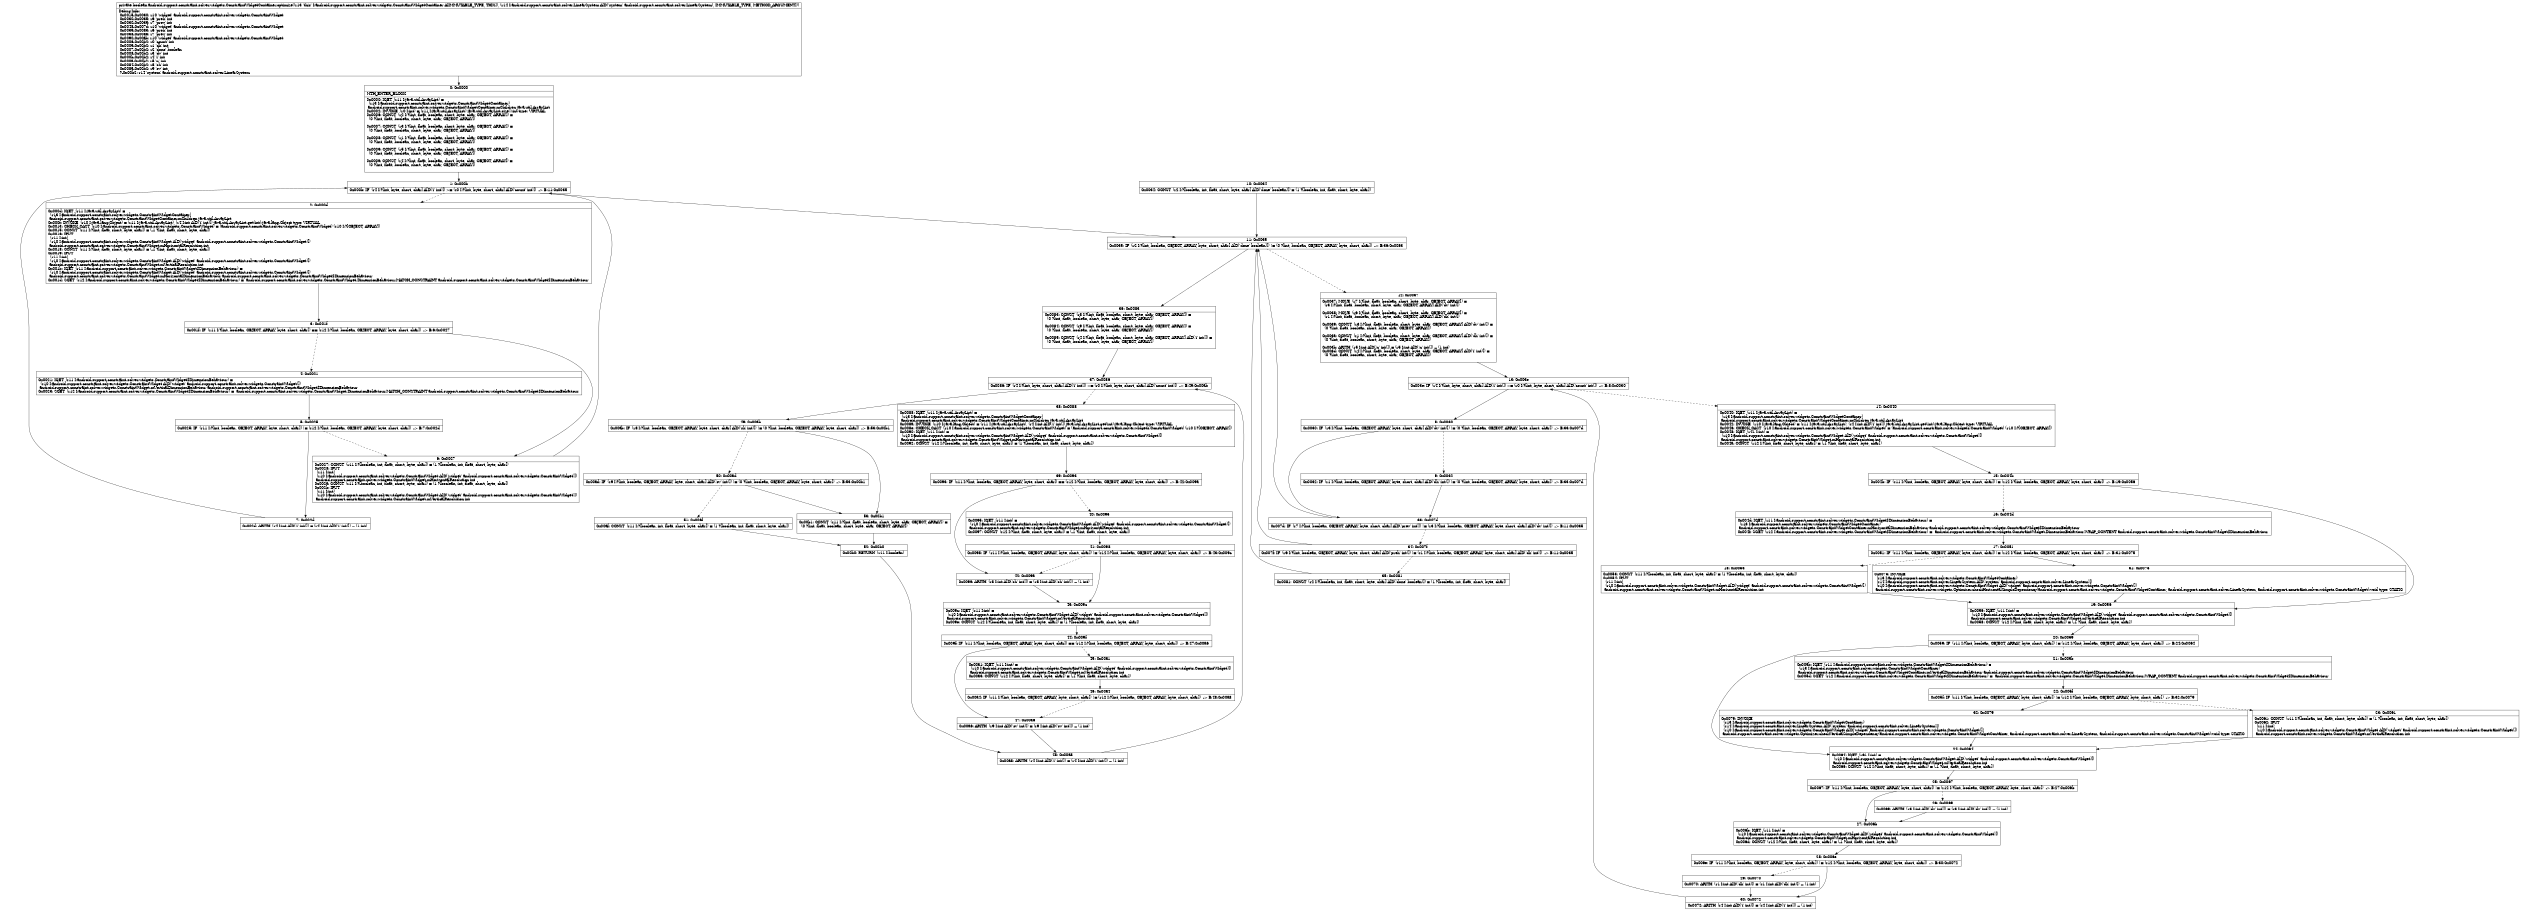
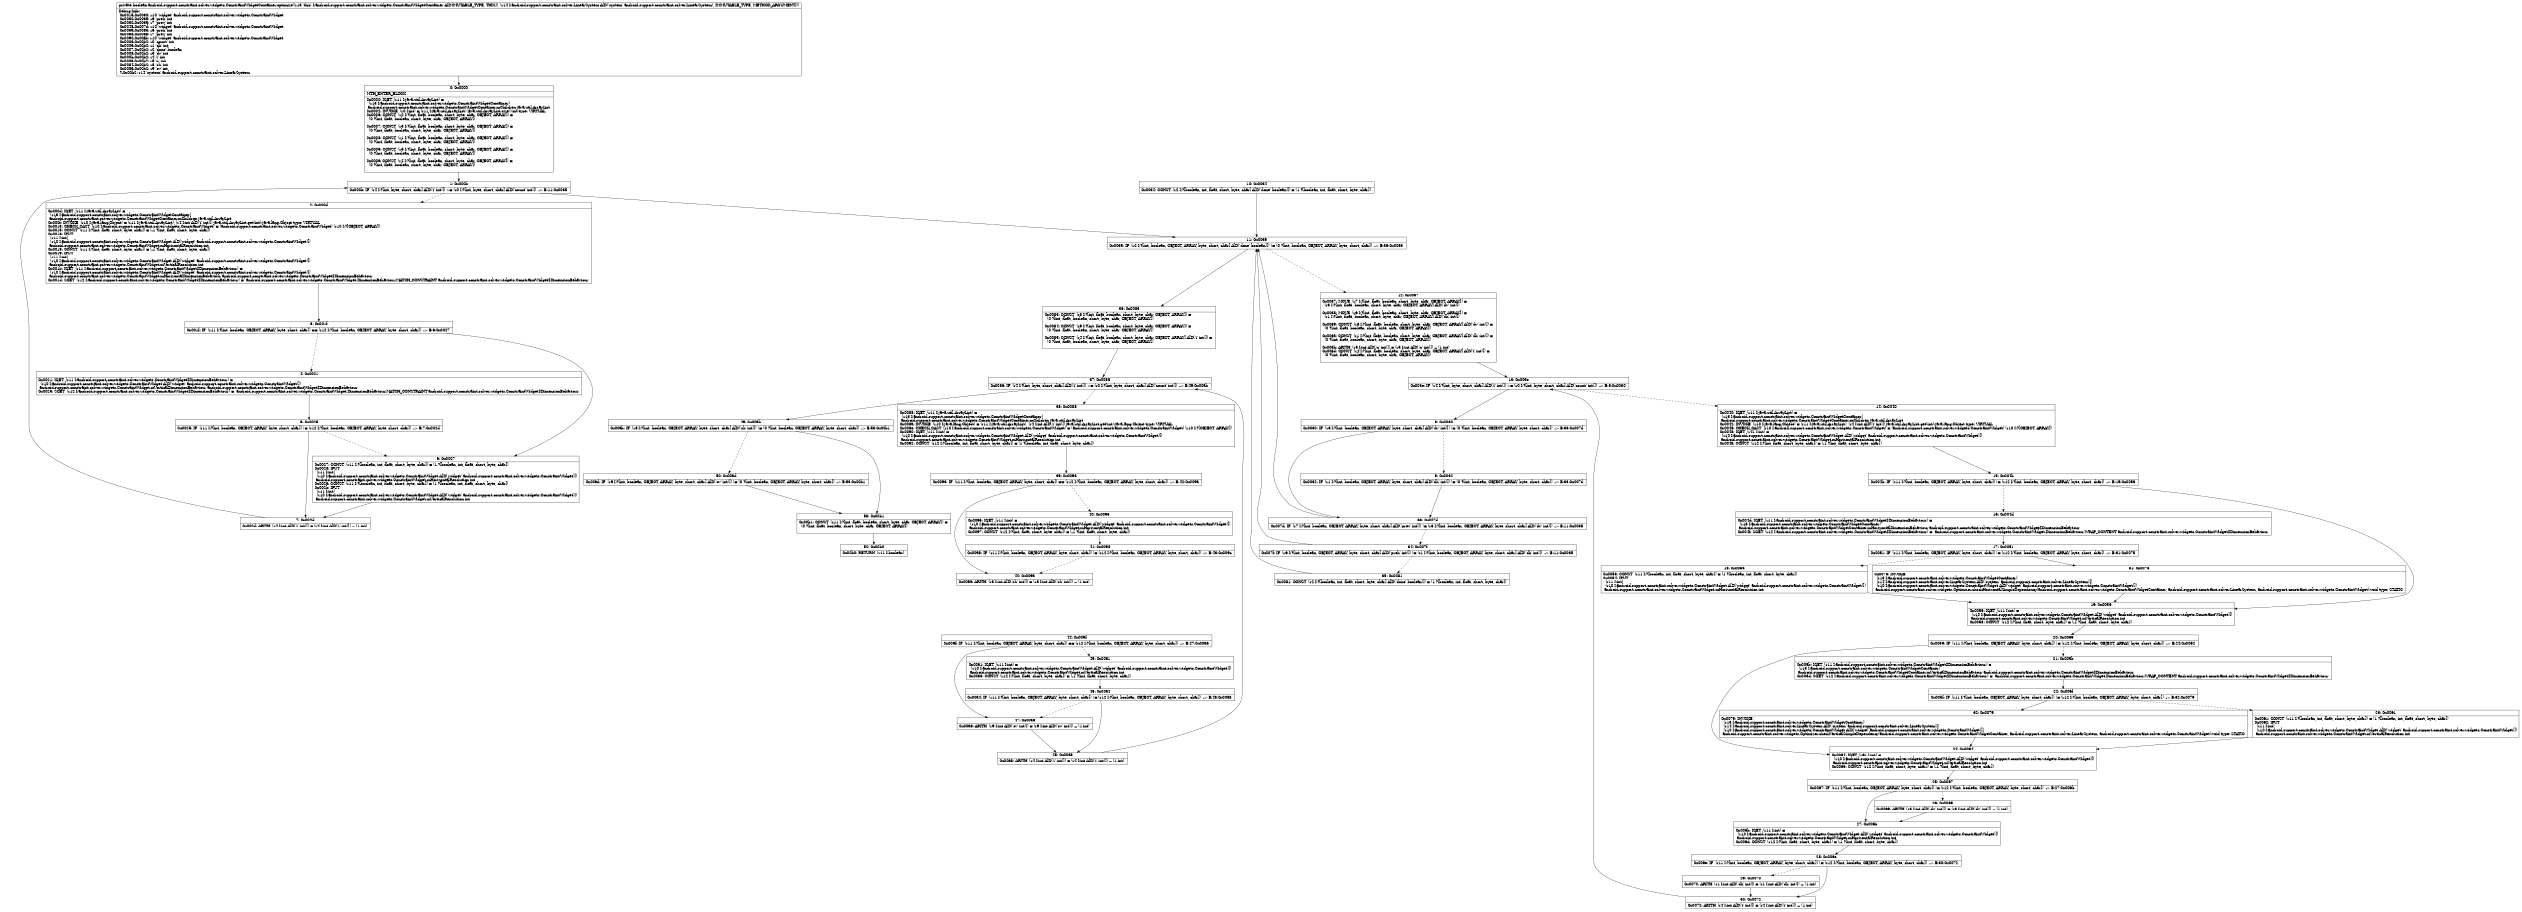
edge "6: 0x0027" -> "1: 0x000b": now "6: 0x0027" -> "7: 0x002d"
node "51: 0x00af": removed
node "43: 0x009c": removed
edge "52: 0x00b0" -> "48: 0x00a8": now "46: 0x00a4" -> "48: 0x00a8"
